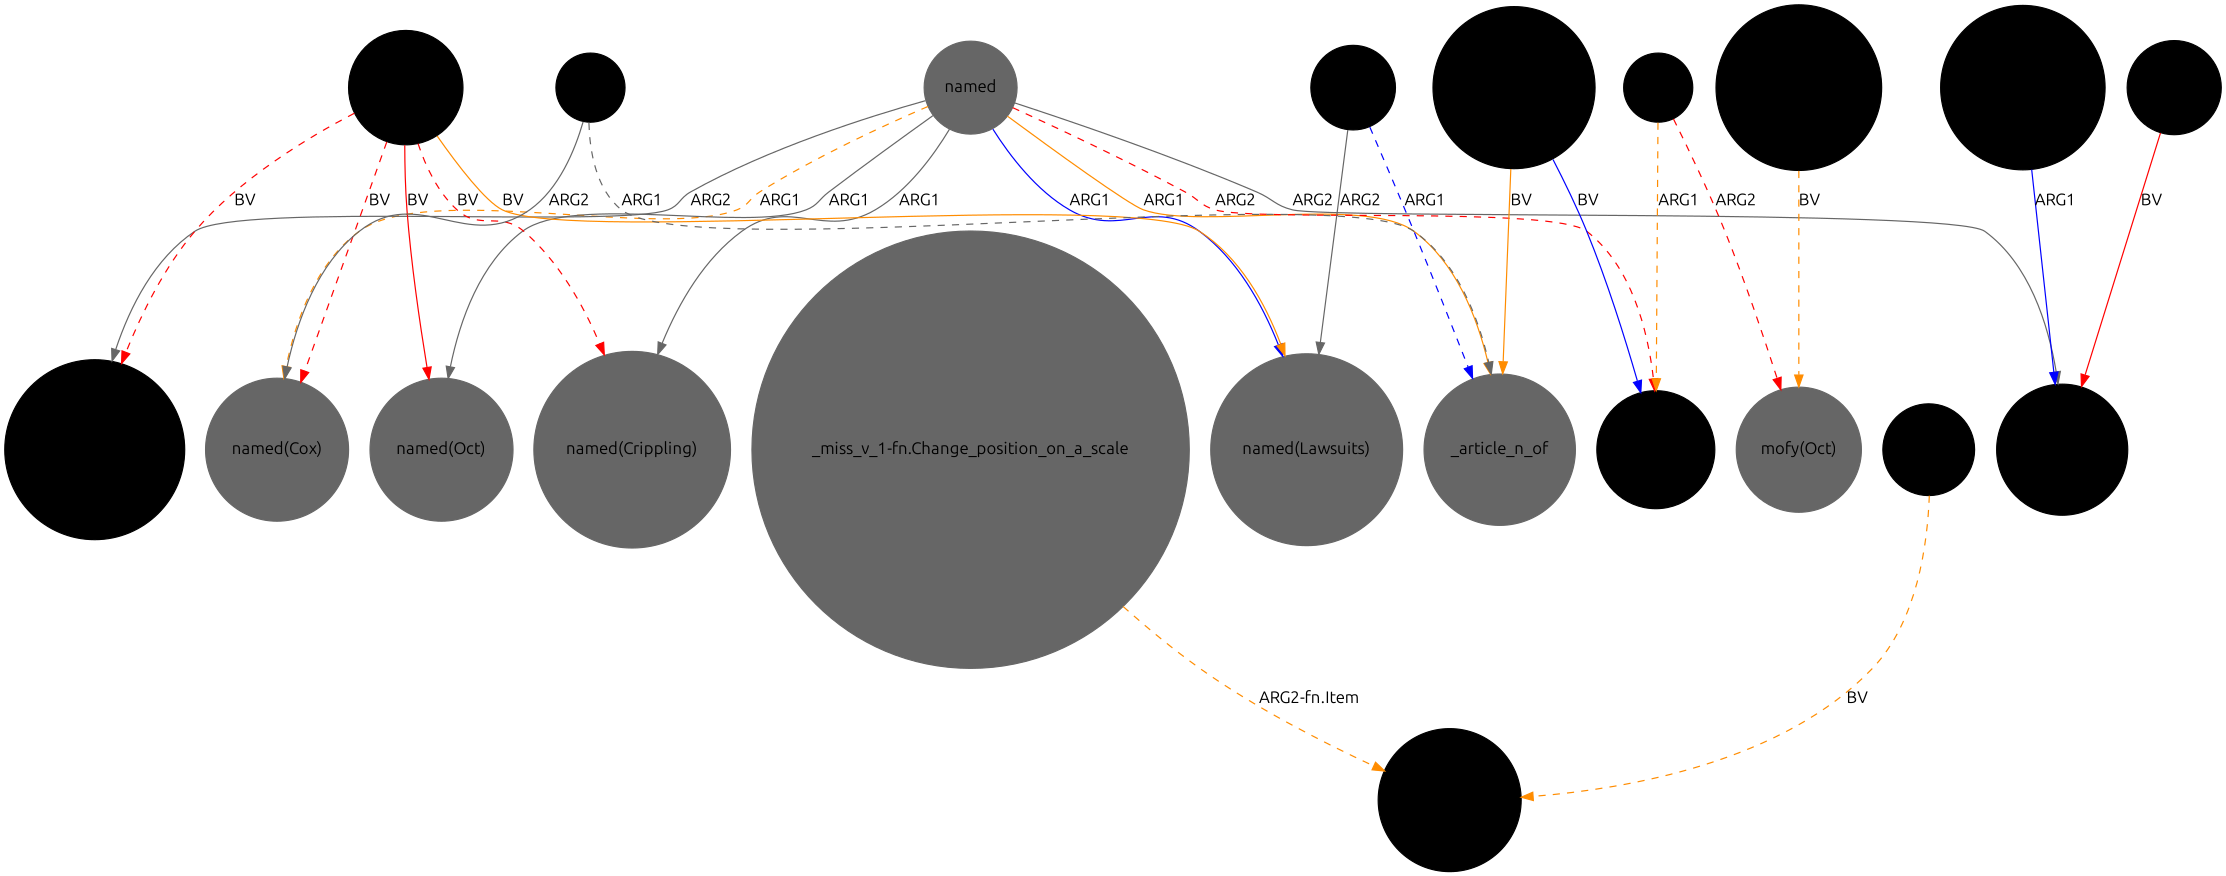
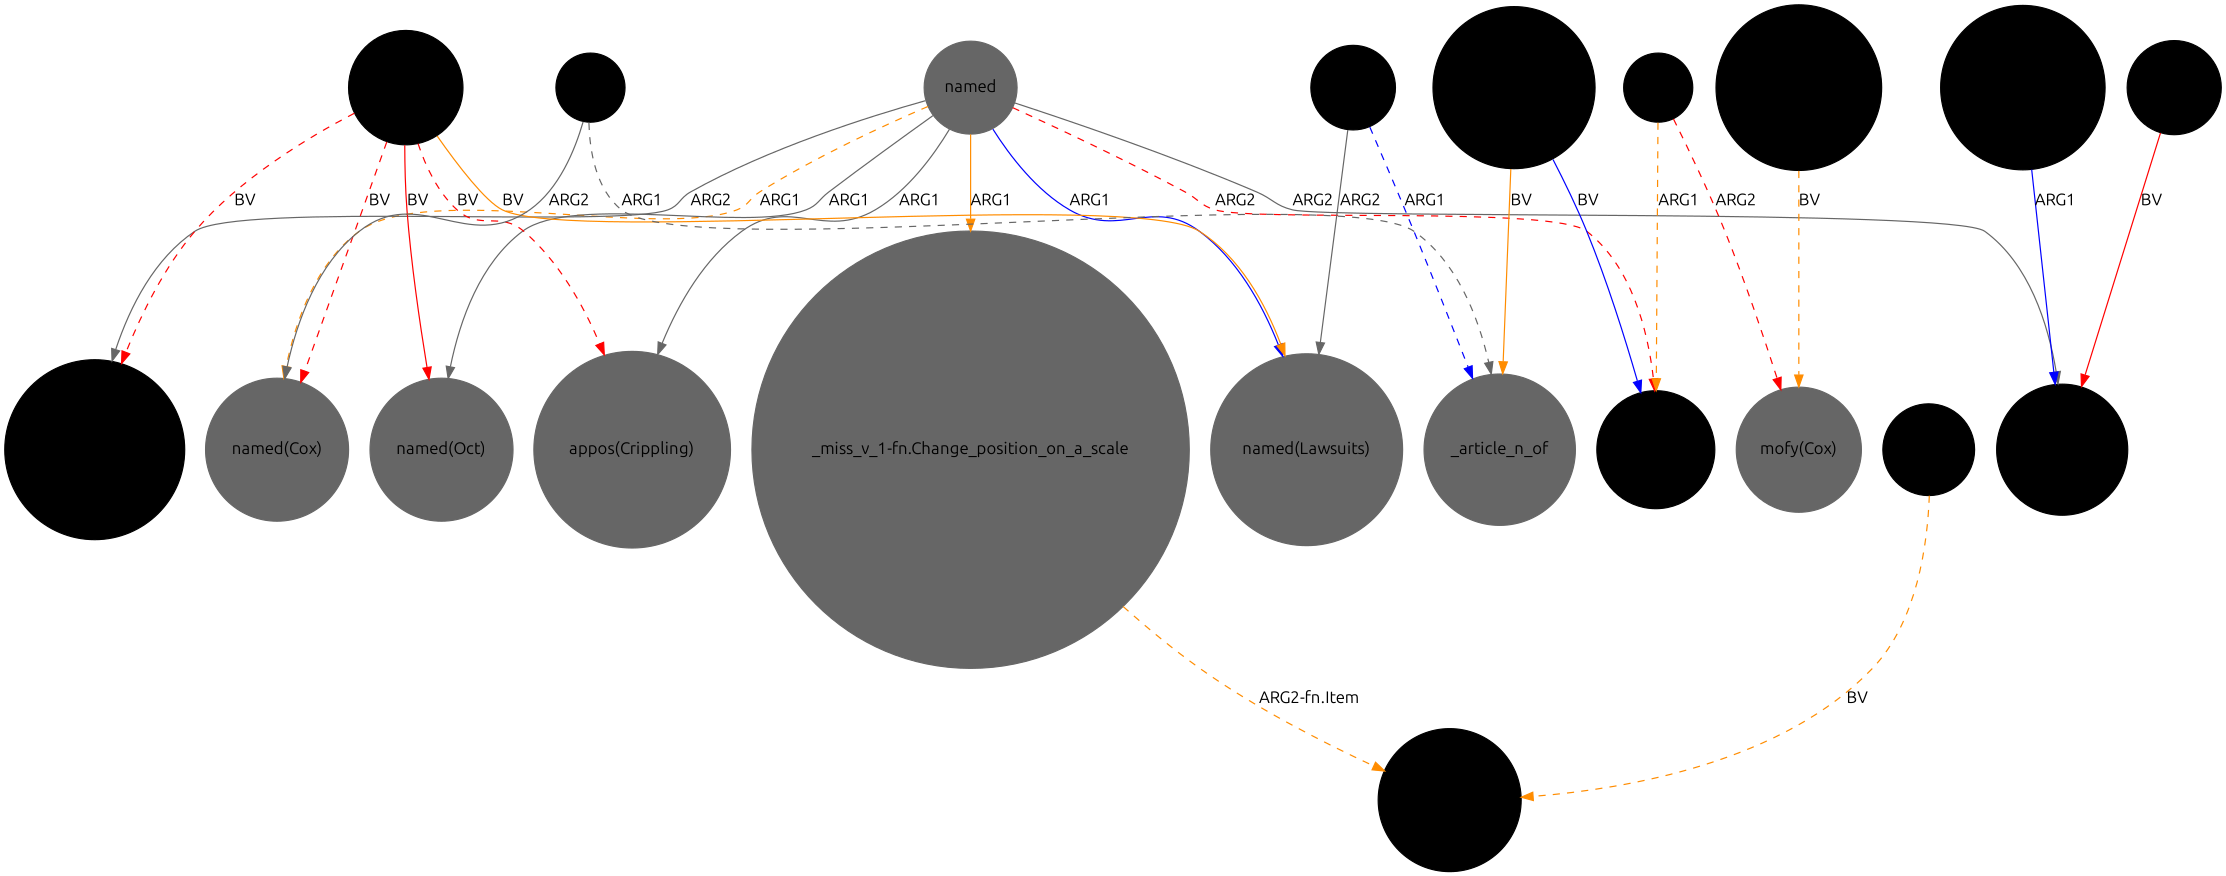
edge "named" -> "_article_n_of": now "named" -> "_miss_v_1-fn.Change_position_on_a_scale"
node "named(Crippling)": label "named(Crippling)" -> "appos(Crippling)"
node "mofy(Oct)": label "mofy(Oct)" -> "mofy(Cox)"
